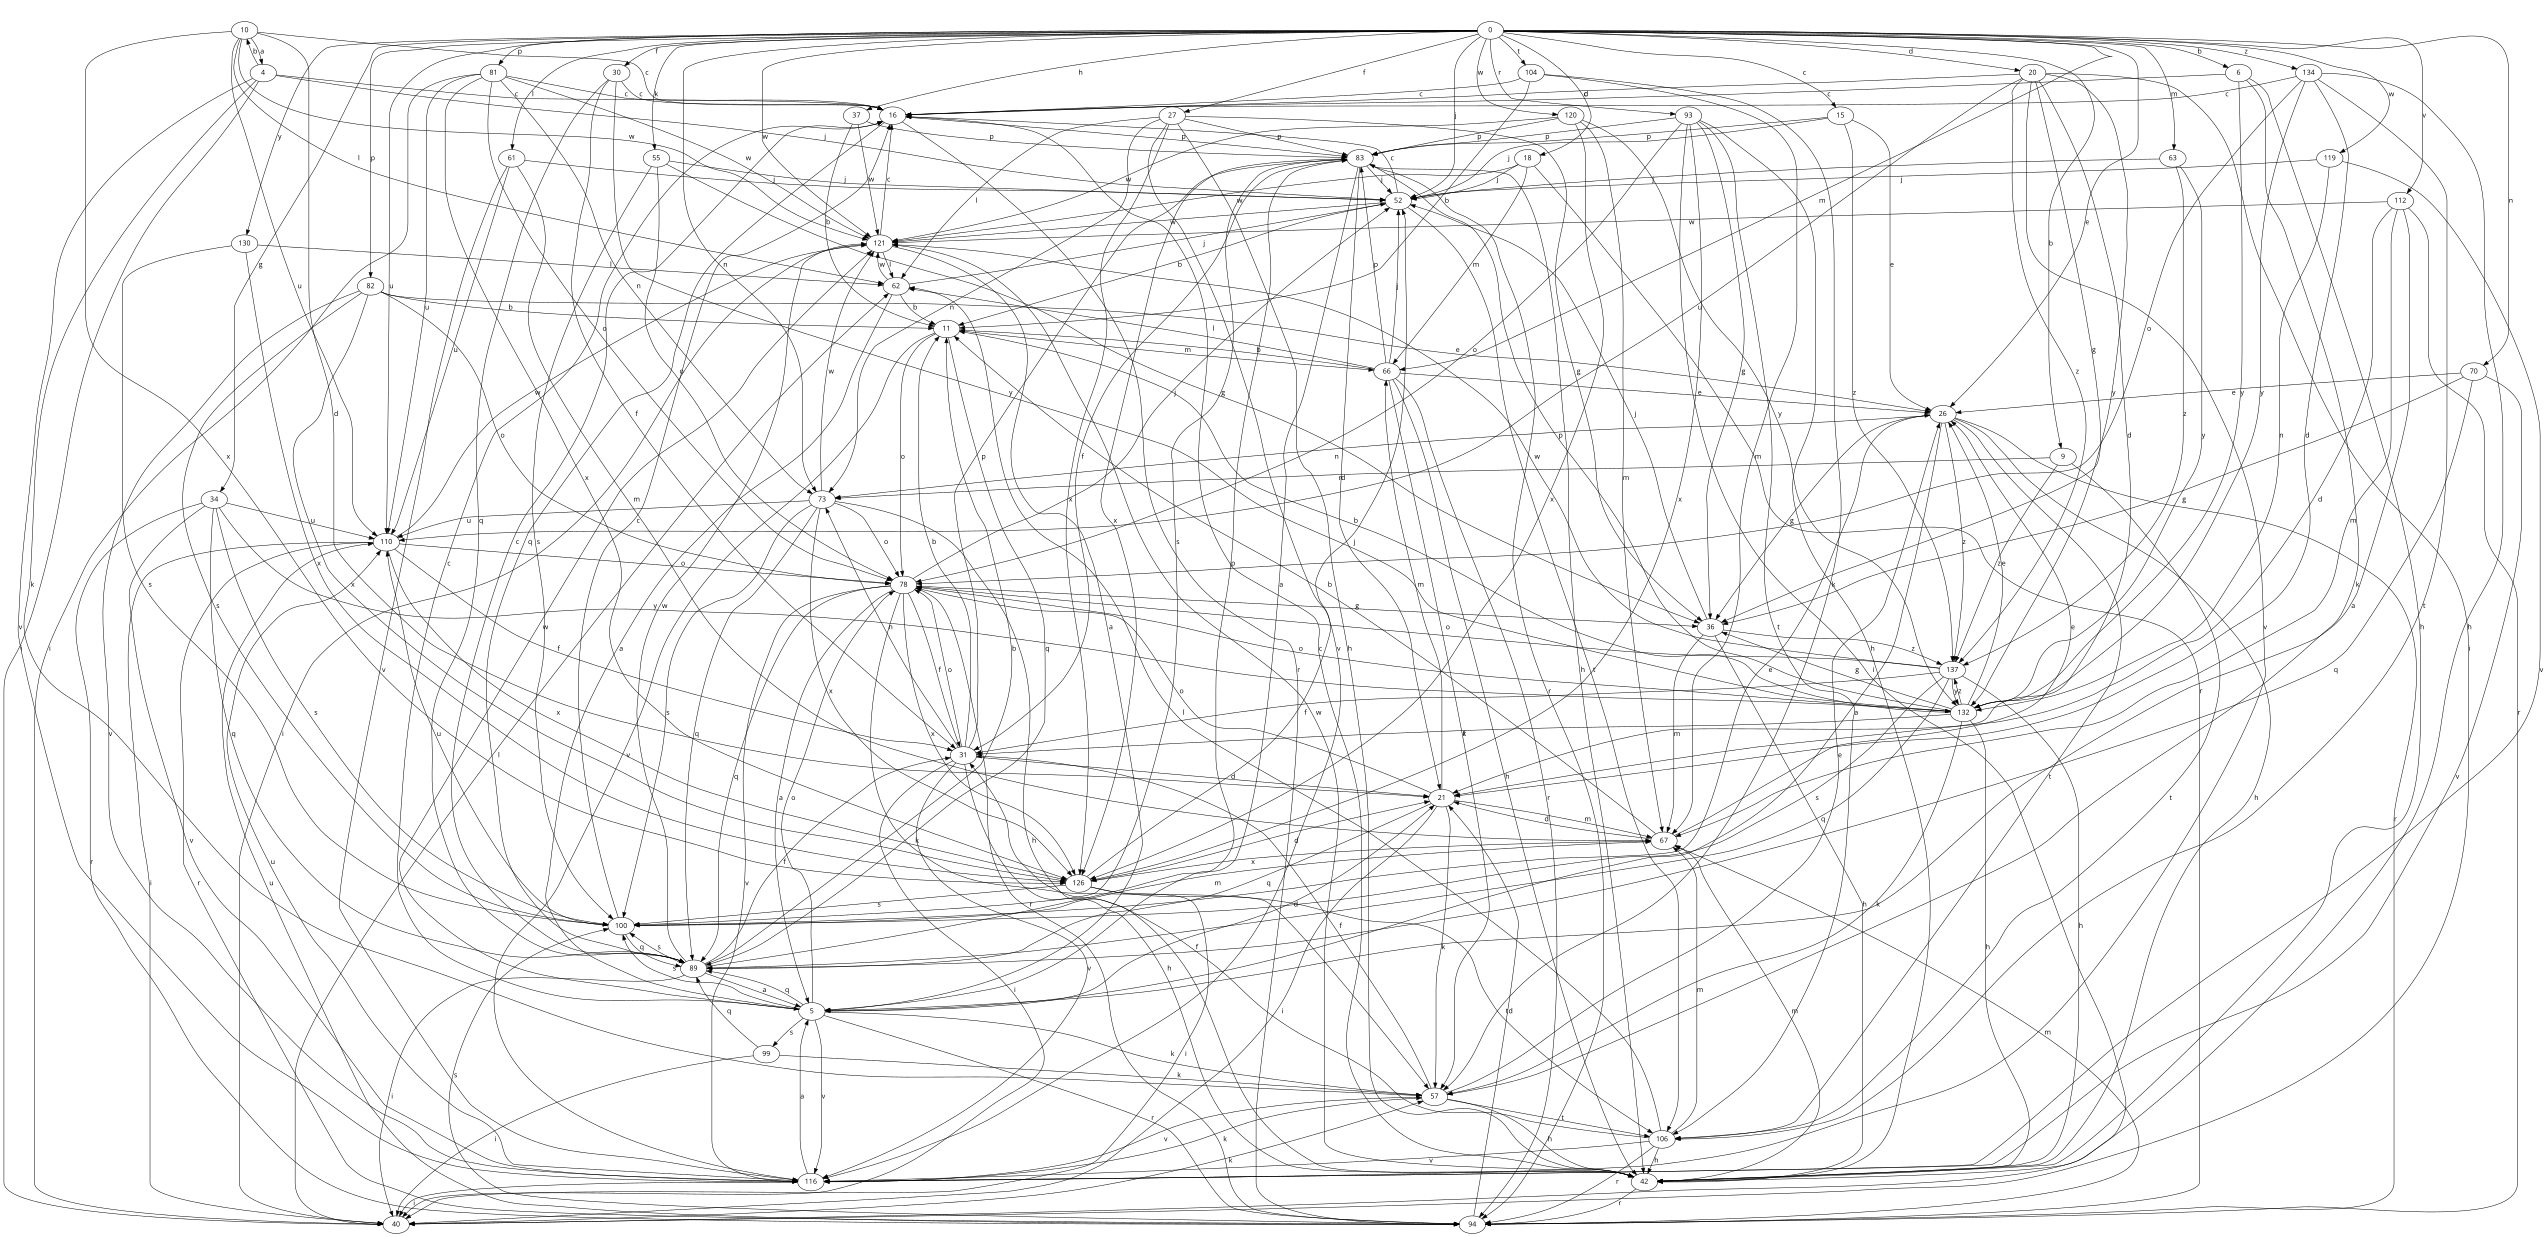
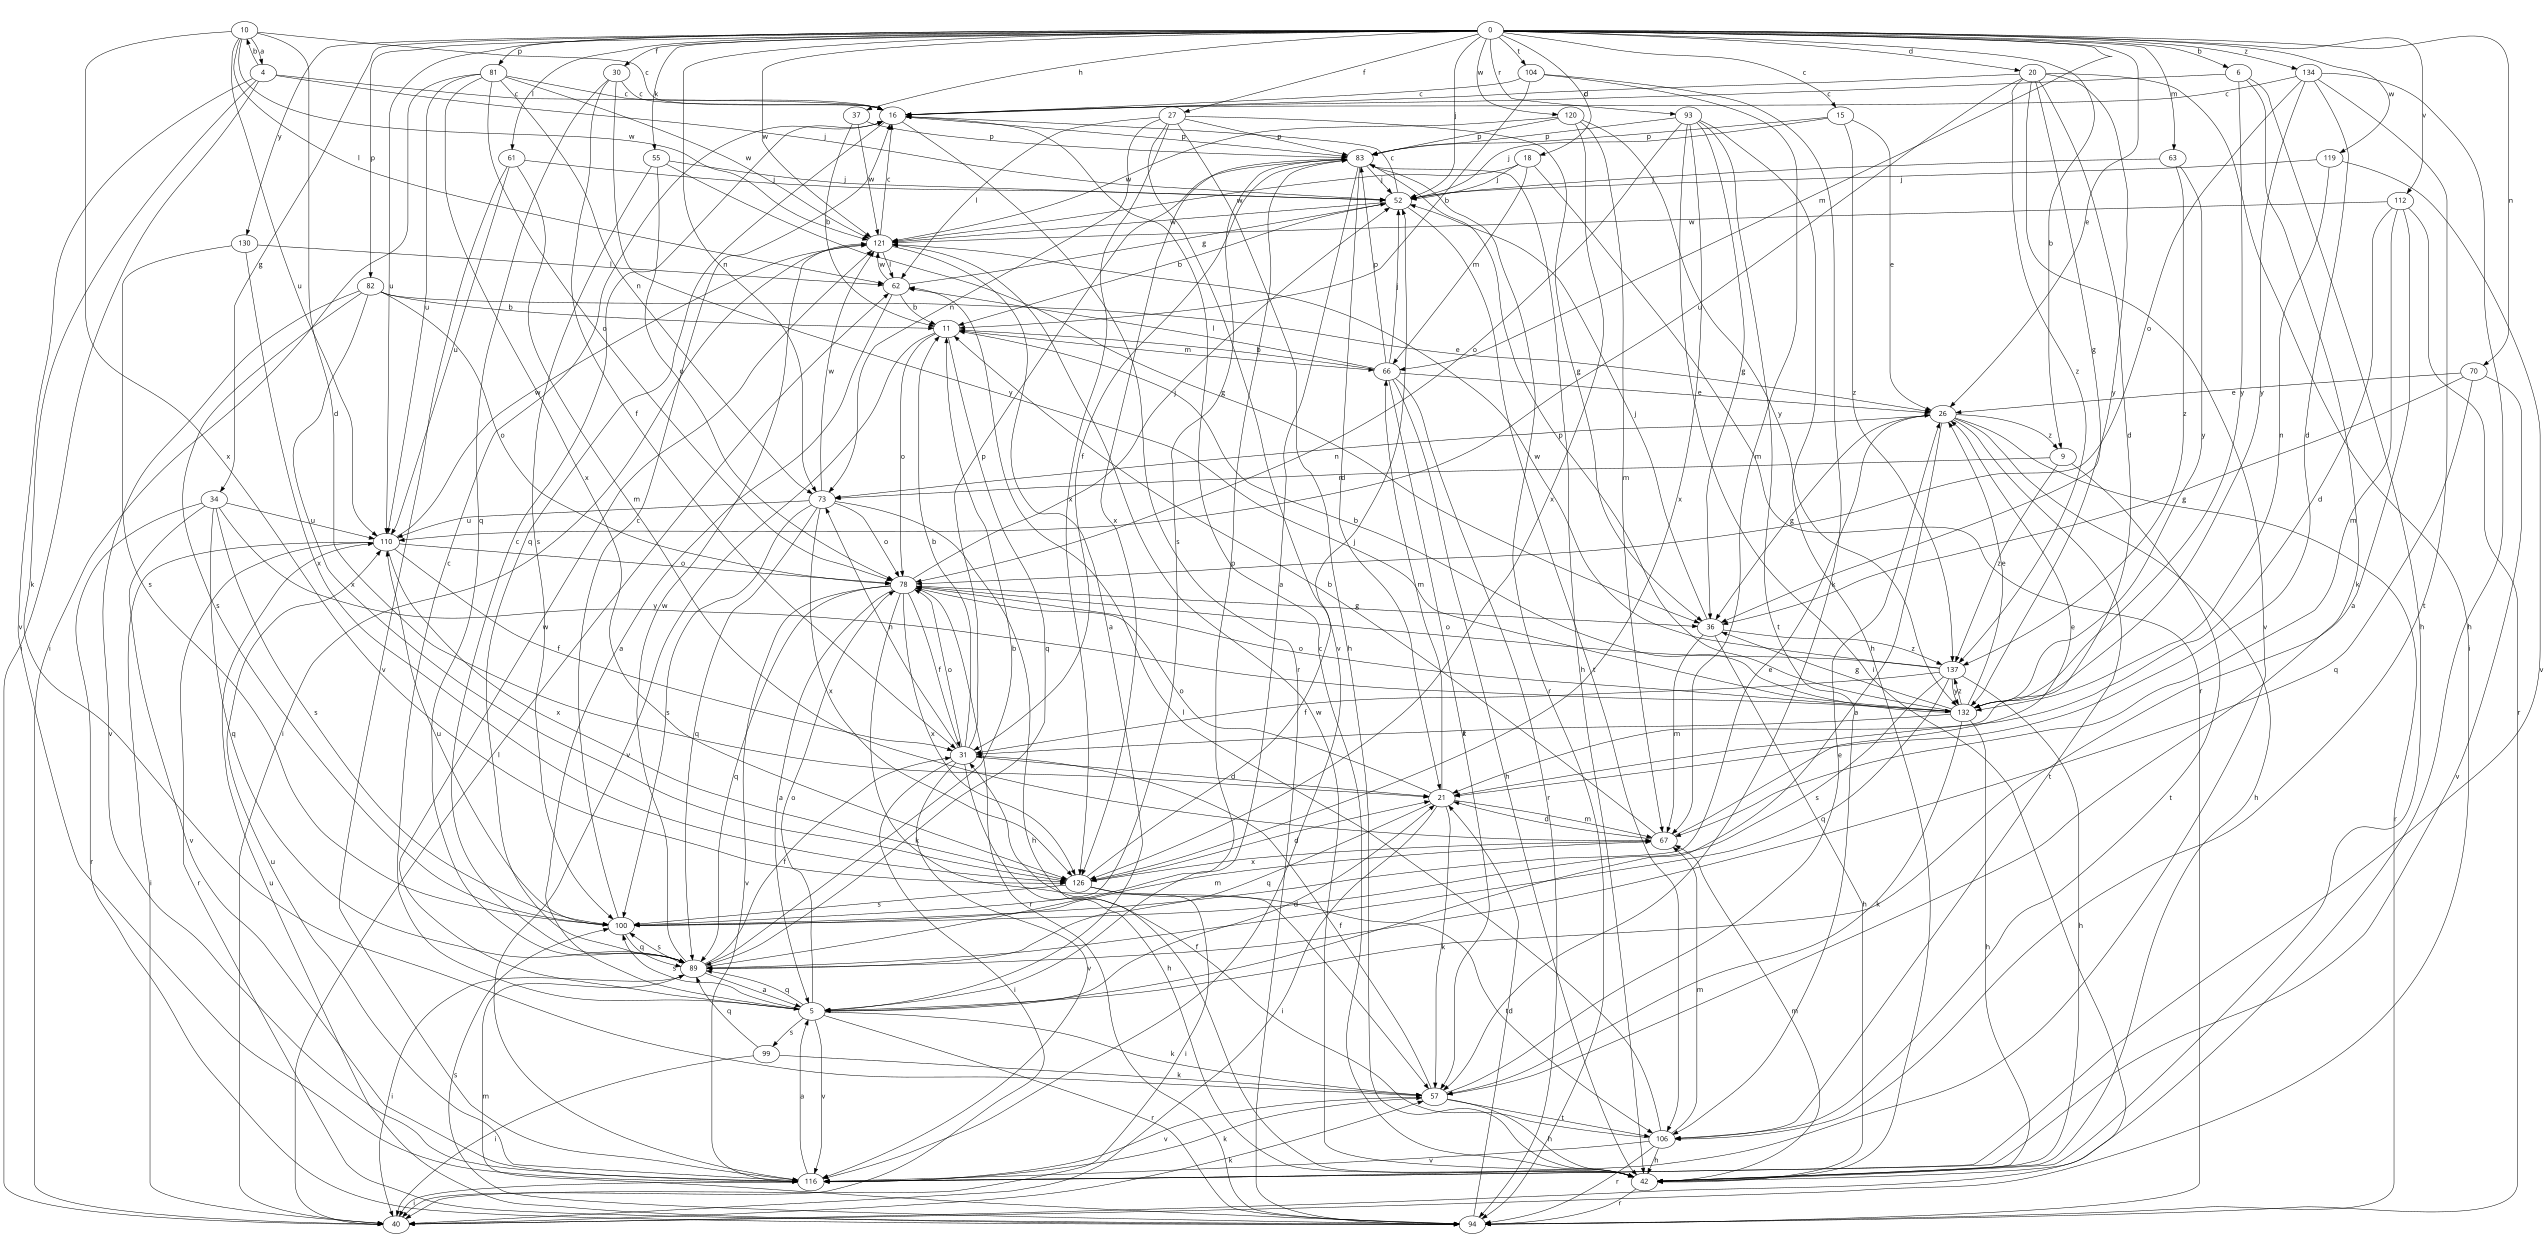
edge "62" -> "52": label "j" -> "g"
edge "26" -> "137": now "26" -> "9"
edge "94" -> "67": now "94" -> "89"
